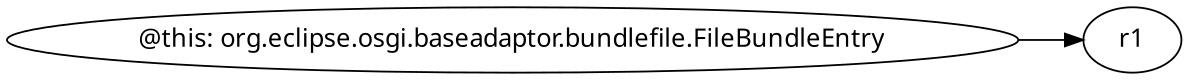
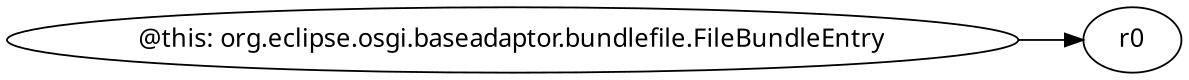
node "r1": label "r1" -> "r0"
